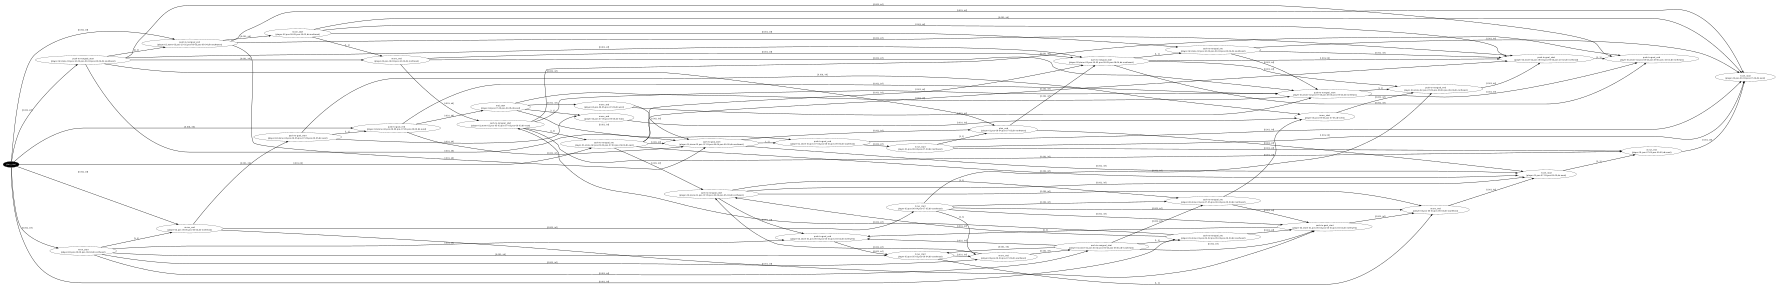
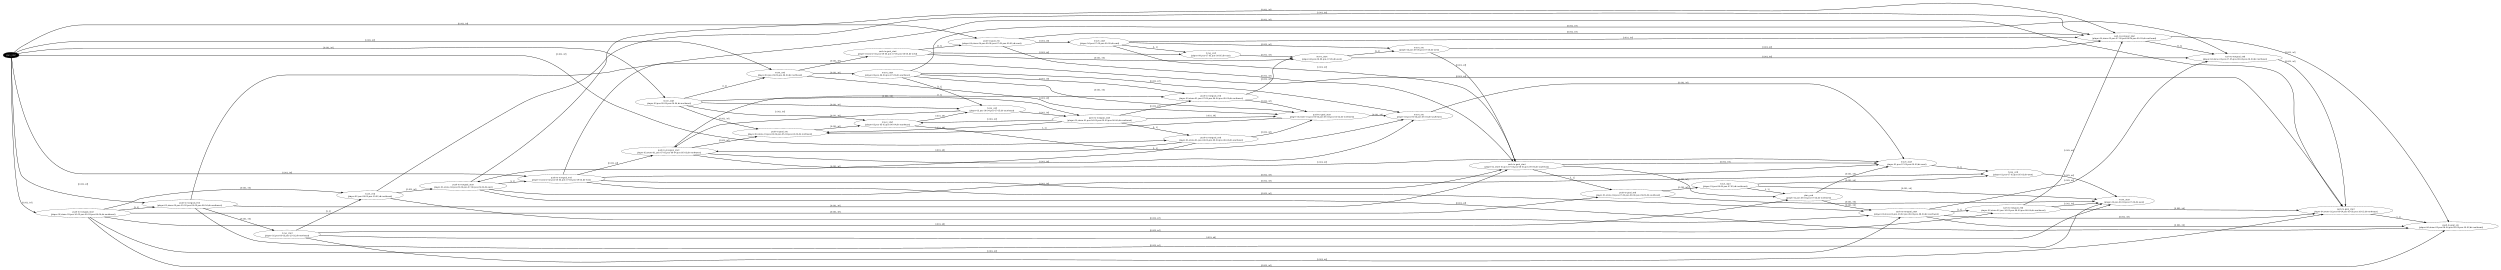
edge "move_start (player-04,pos-09-05,pos-07-05,dir-west)" -> "move_end (player-04,pos-09-05,pos-07-05,dir-west)": added, label "[1, 1]"
node "end_start (player-04,pos-07-05,pos-09-05,dir-east)": label "end_start (player-04,pos-07-05,pos-09-05,dir-east)" -> "move_start (player-04,pos-07-05,pos-09-05,dir-east)"
